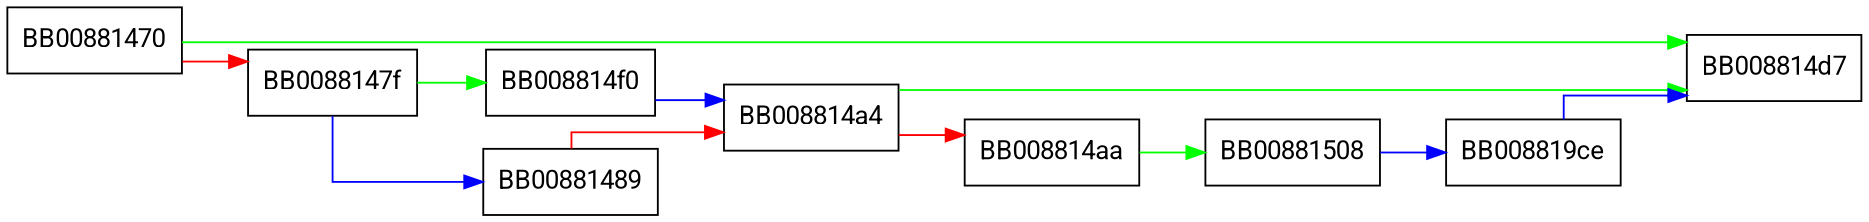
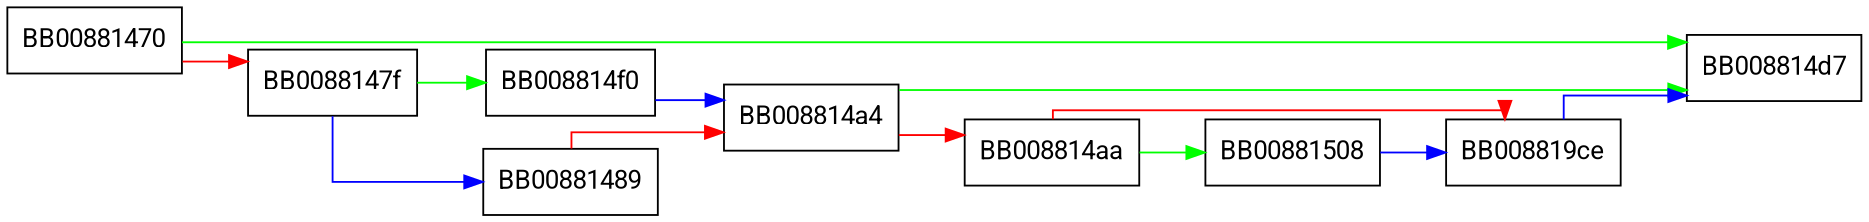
edge "BB008814aa" -> "BB008819ce": added
